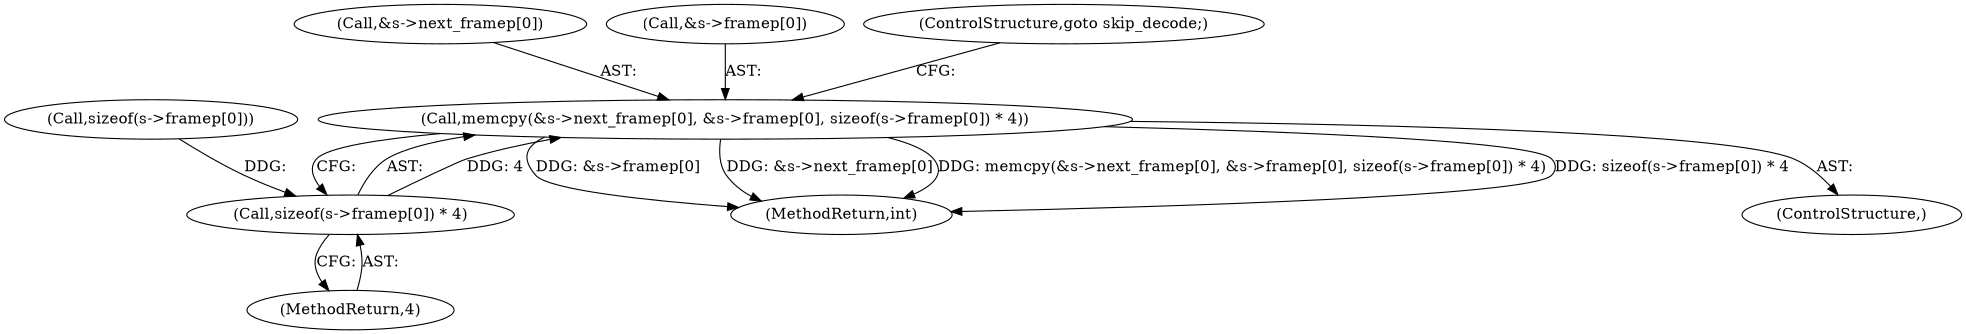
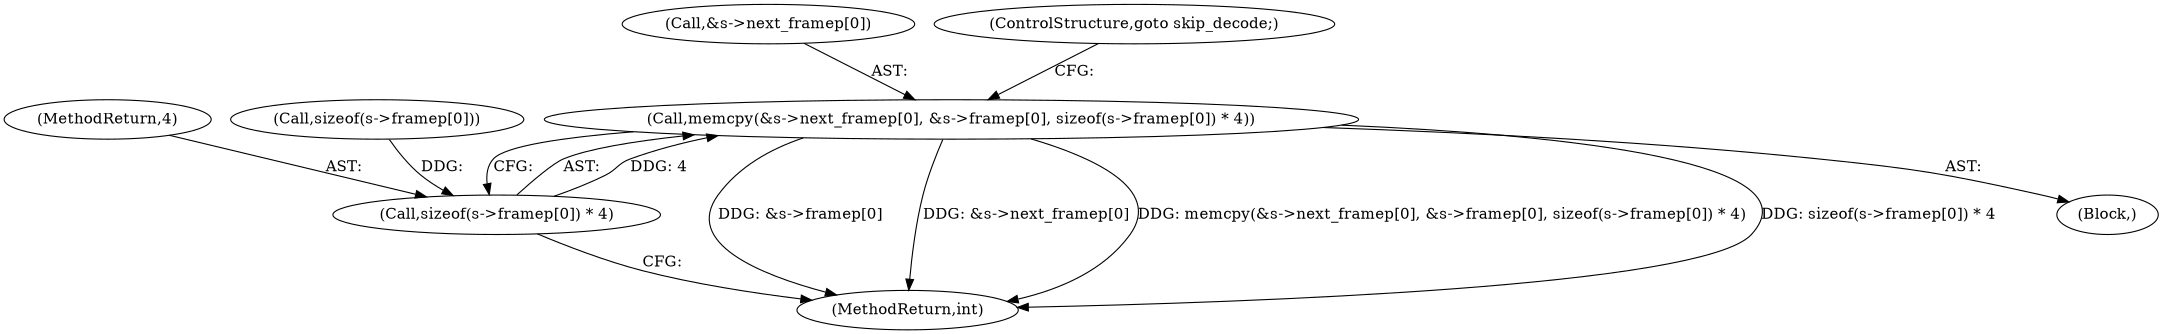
node "(Call,&s->framep[0])": removed
node "(ControlStructure,)": label "(ControlStructure,)" -> "(Block,)"
edge "(Call,sizeof(s->framep[0]) * 4)" -> "(MethodReturn,4)": now "(Call,sizeof(s->framep[0]) * 4)" -> "(MethodReturn,int)"
